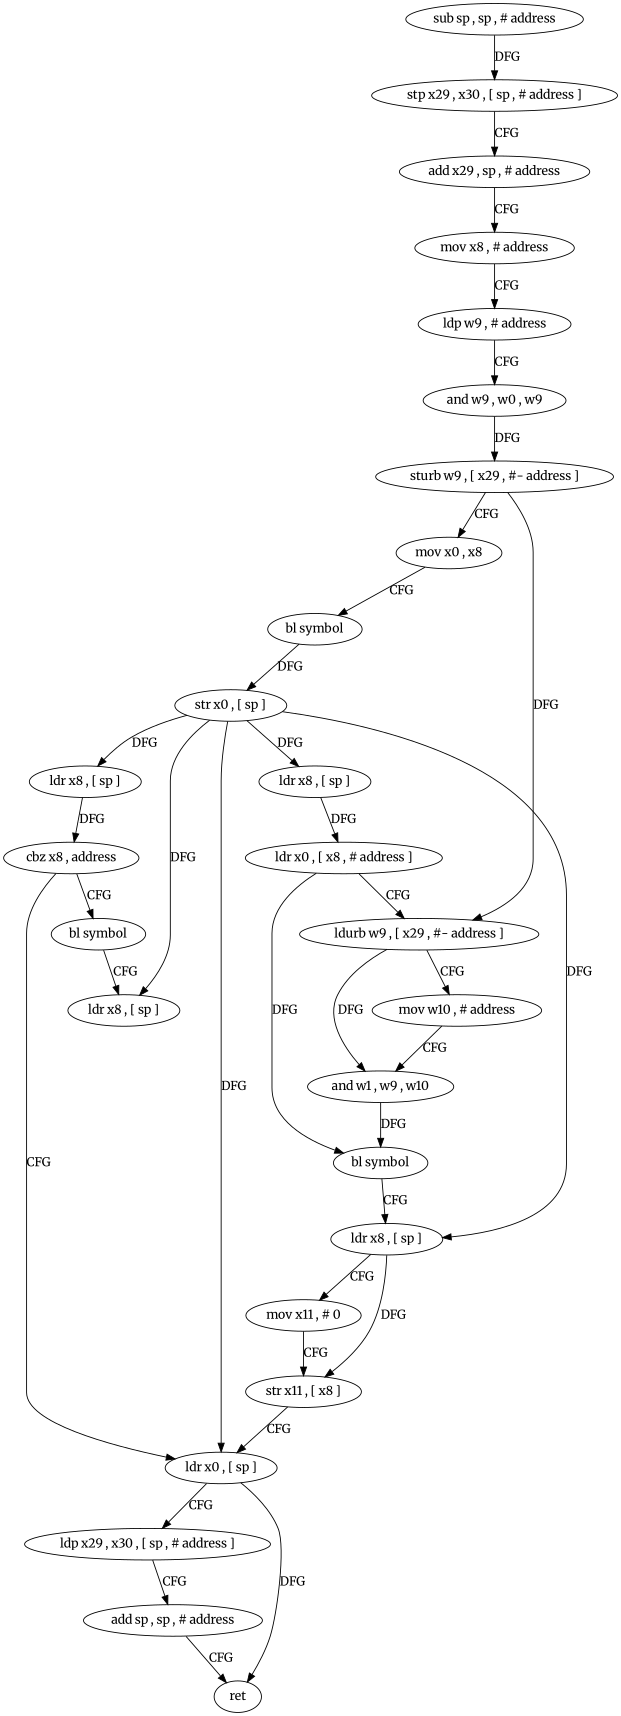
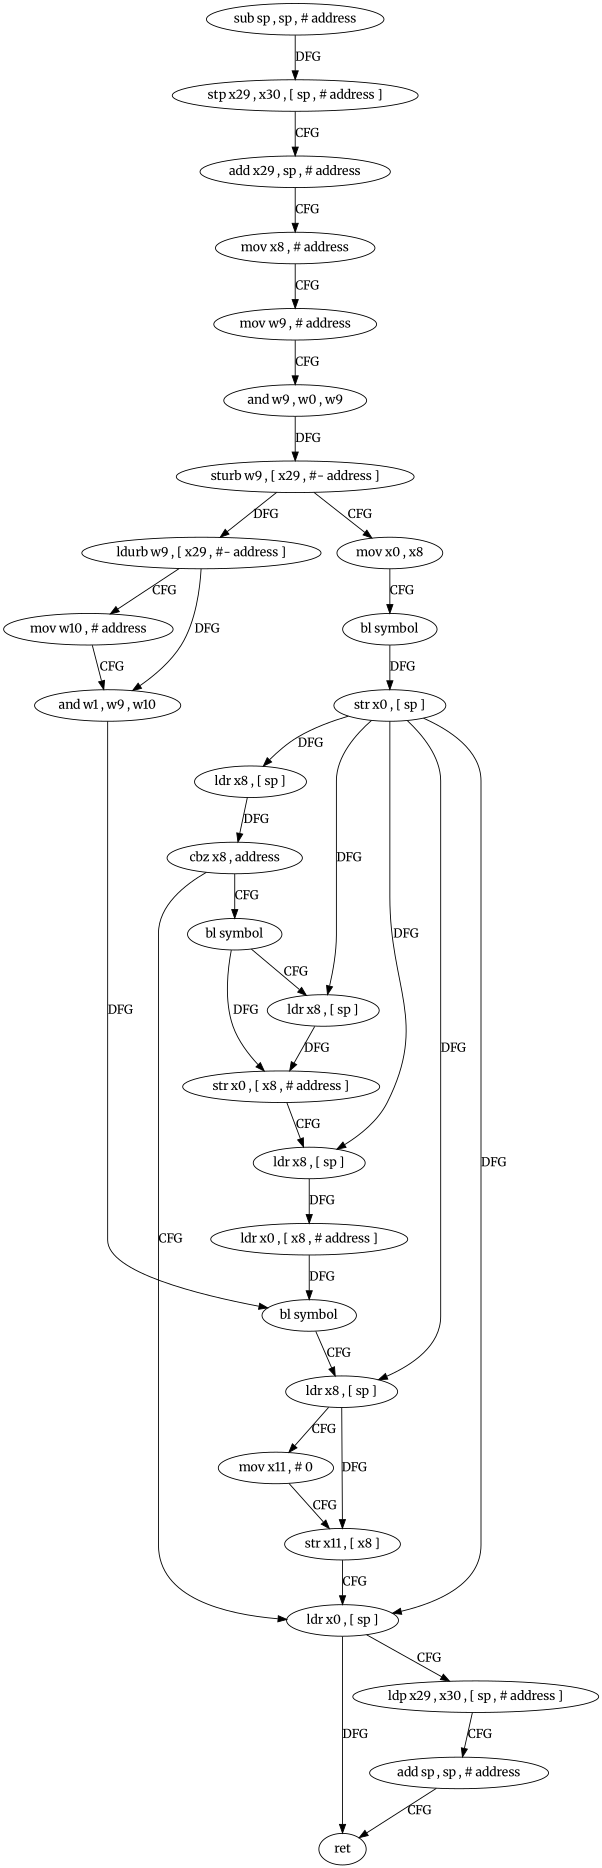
node "ldp w9 , # address": label "ldp w9 , # address" -> "mov w9 , # address"
edge "ldr x0 , [ x8 , # address ]" -> "ldurb w9 , [ x29 , #- address ]": removed, label "CFG"
node "str x0 , [ x8 , # address ]": added
